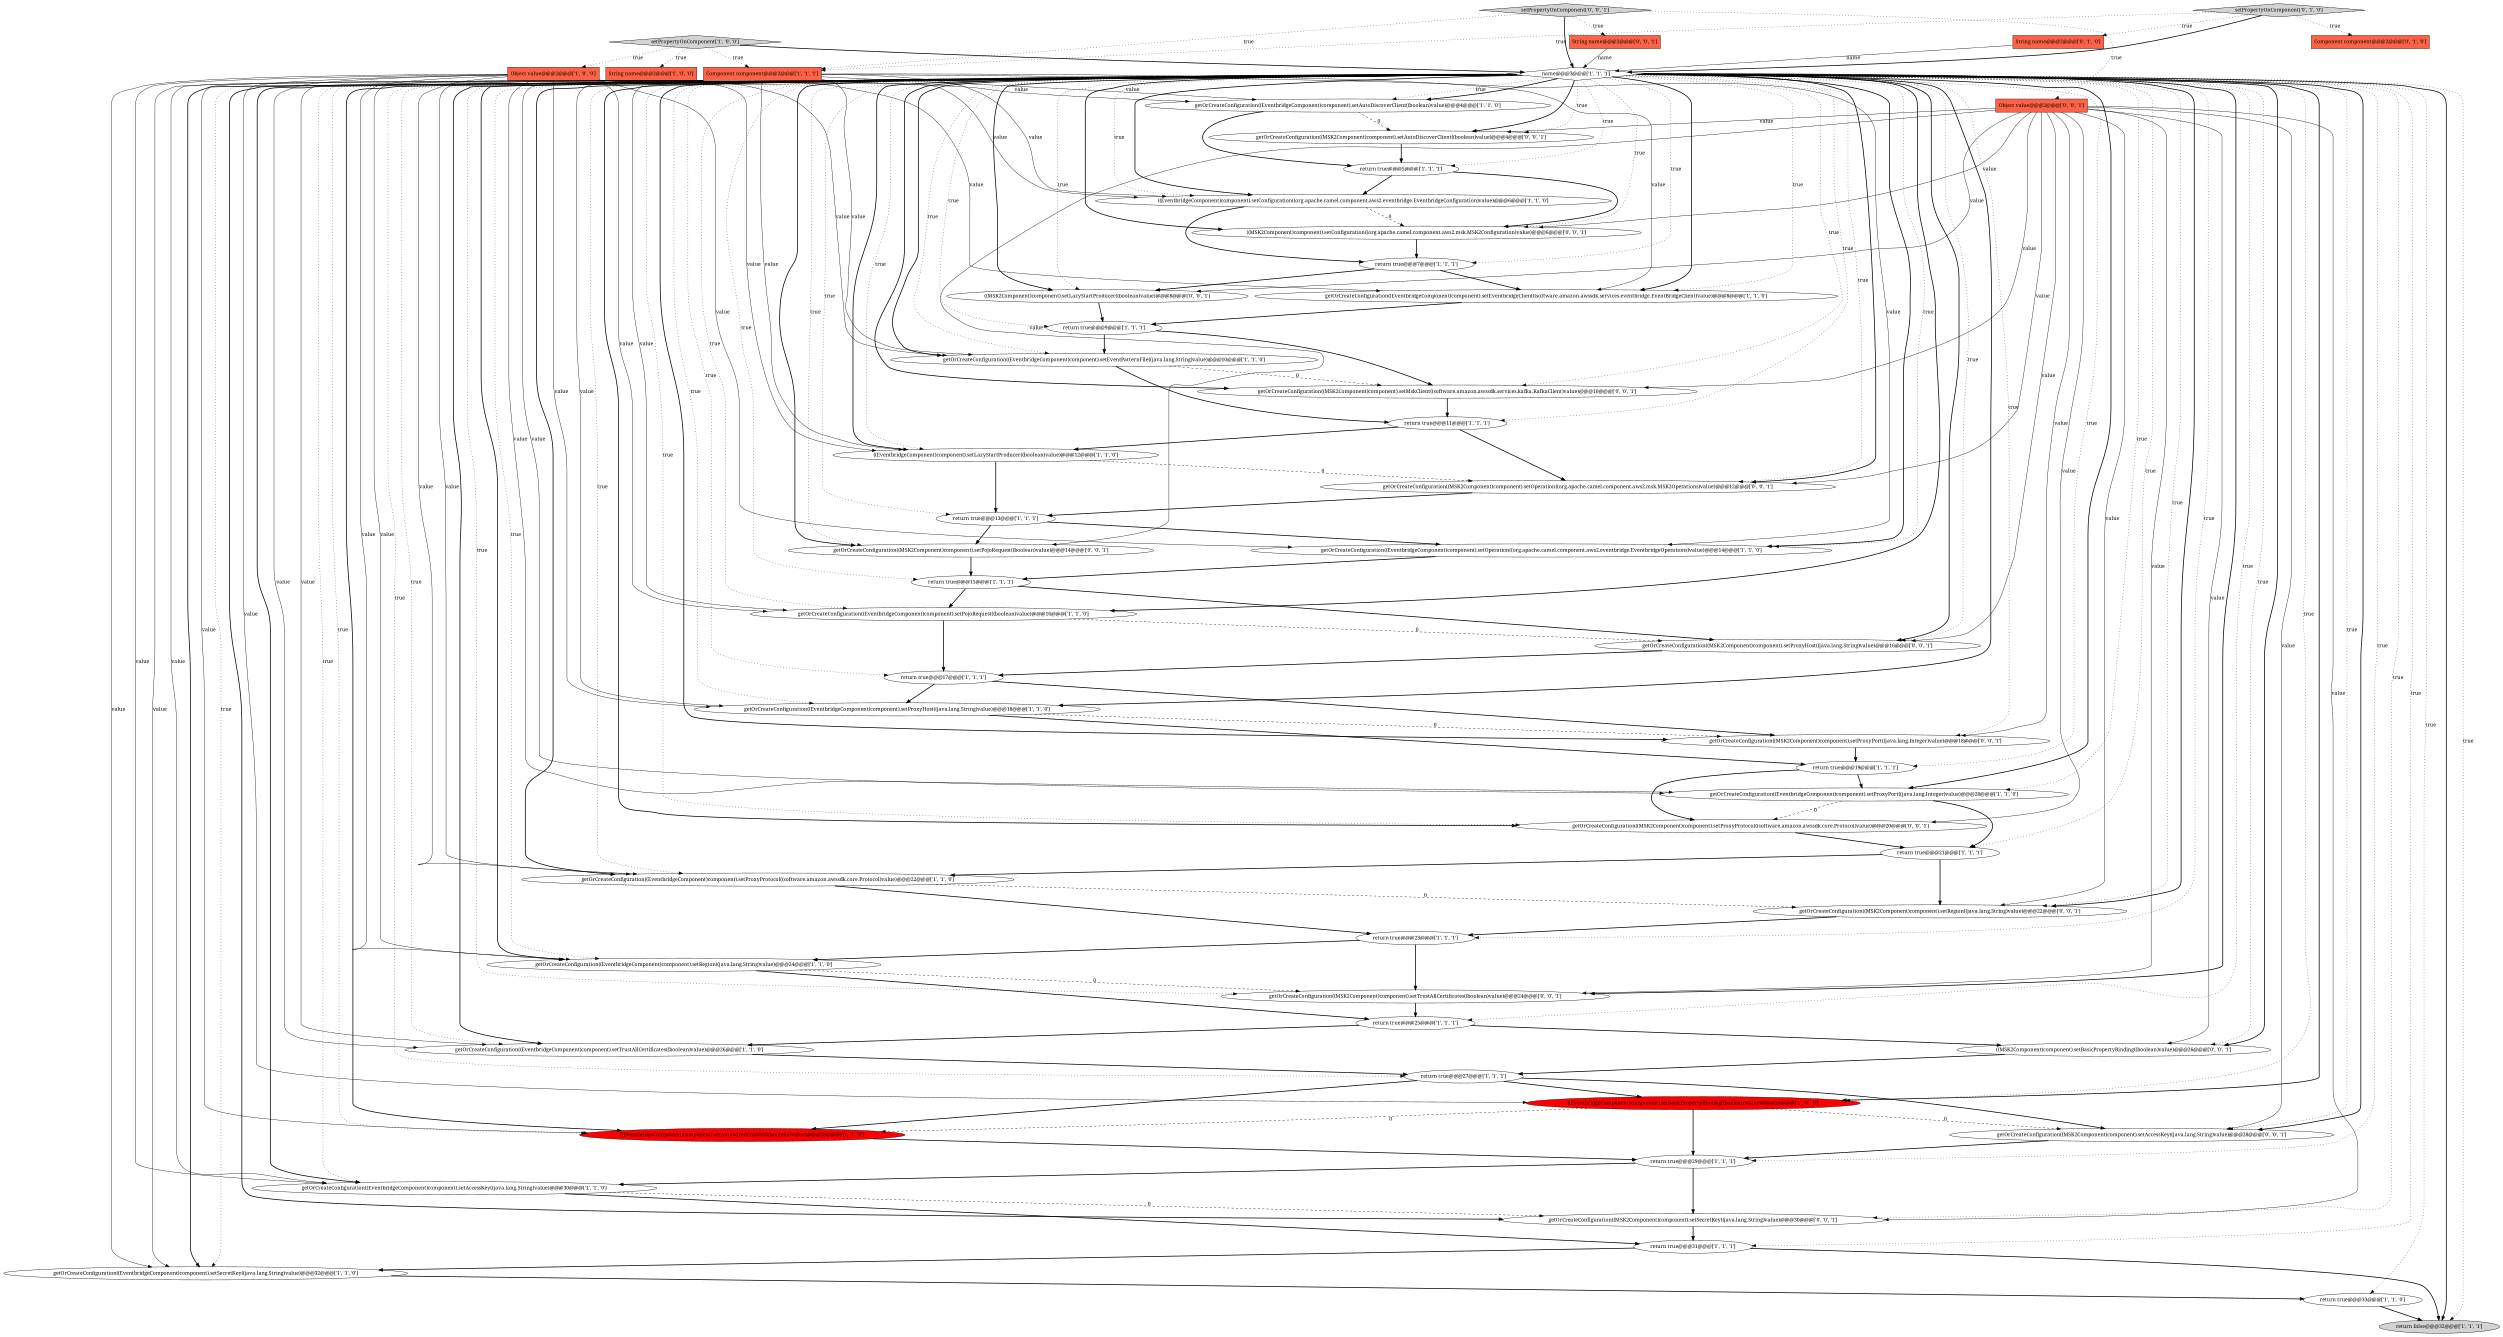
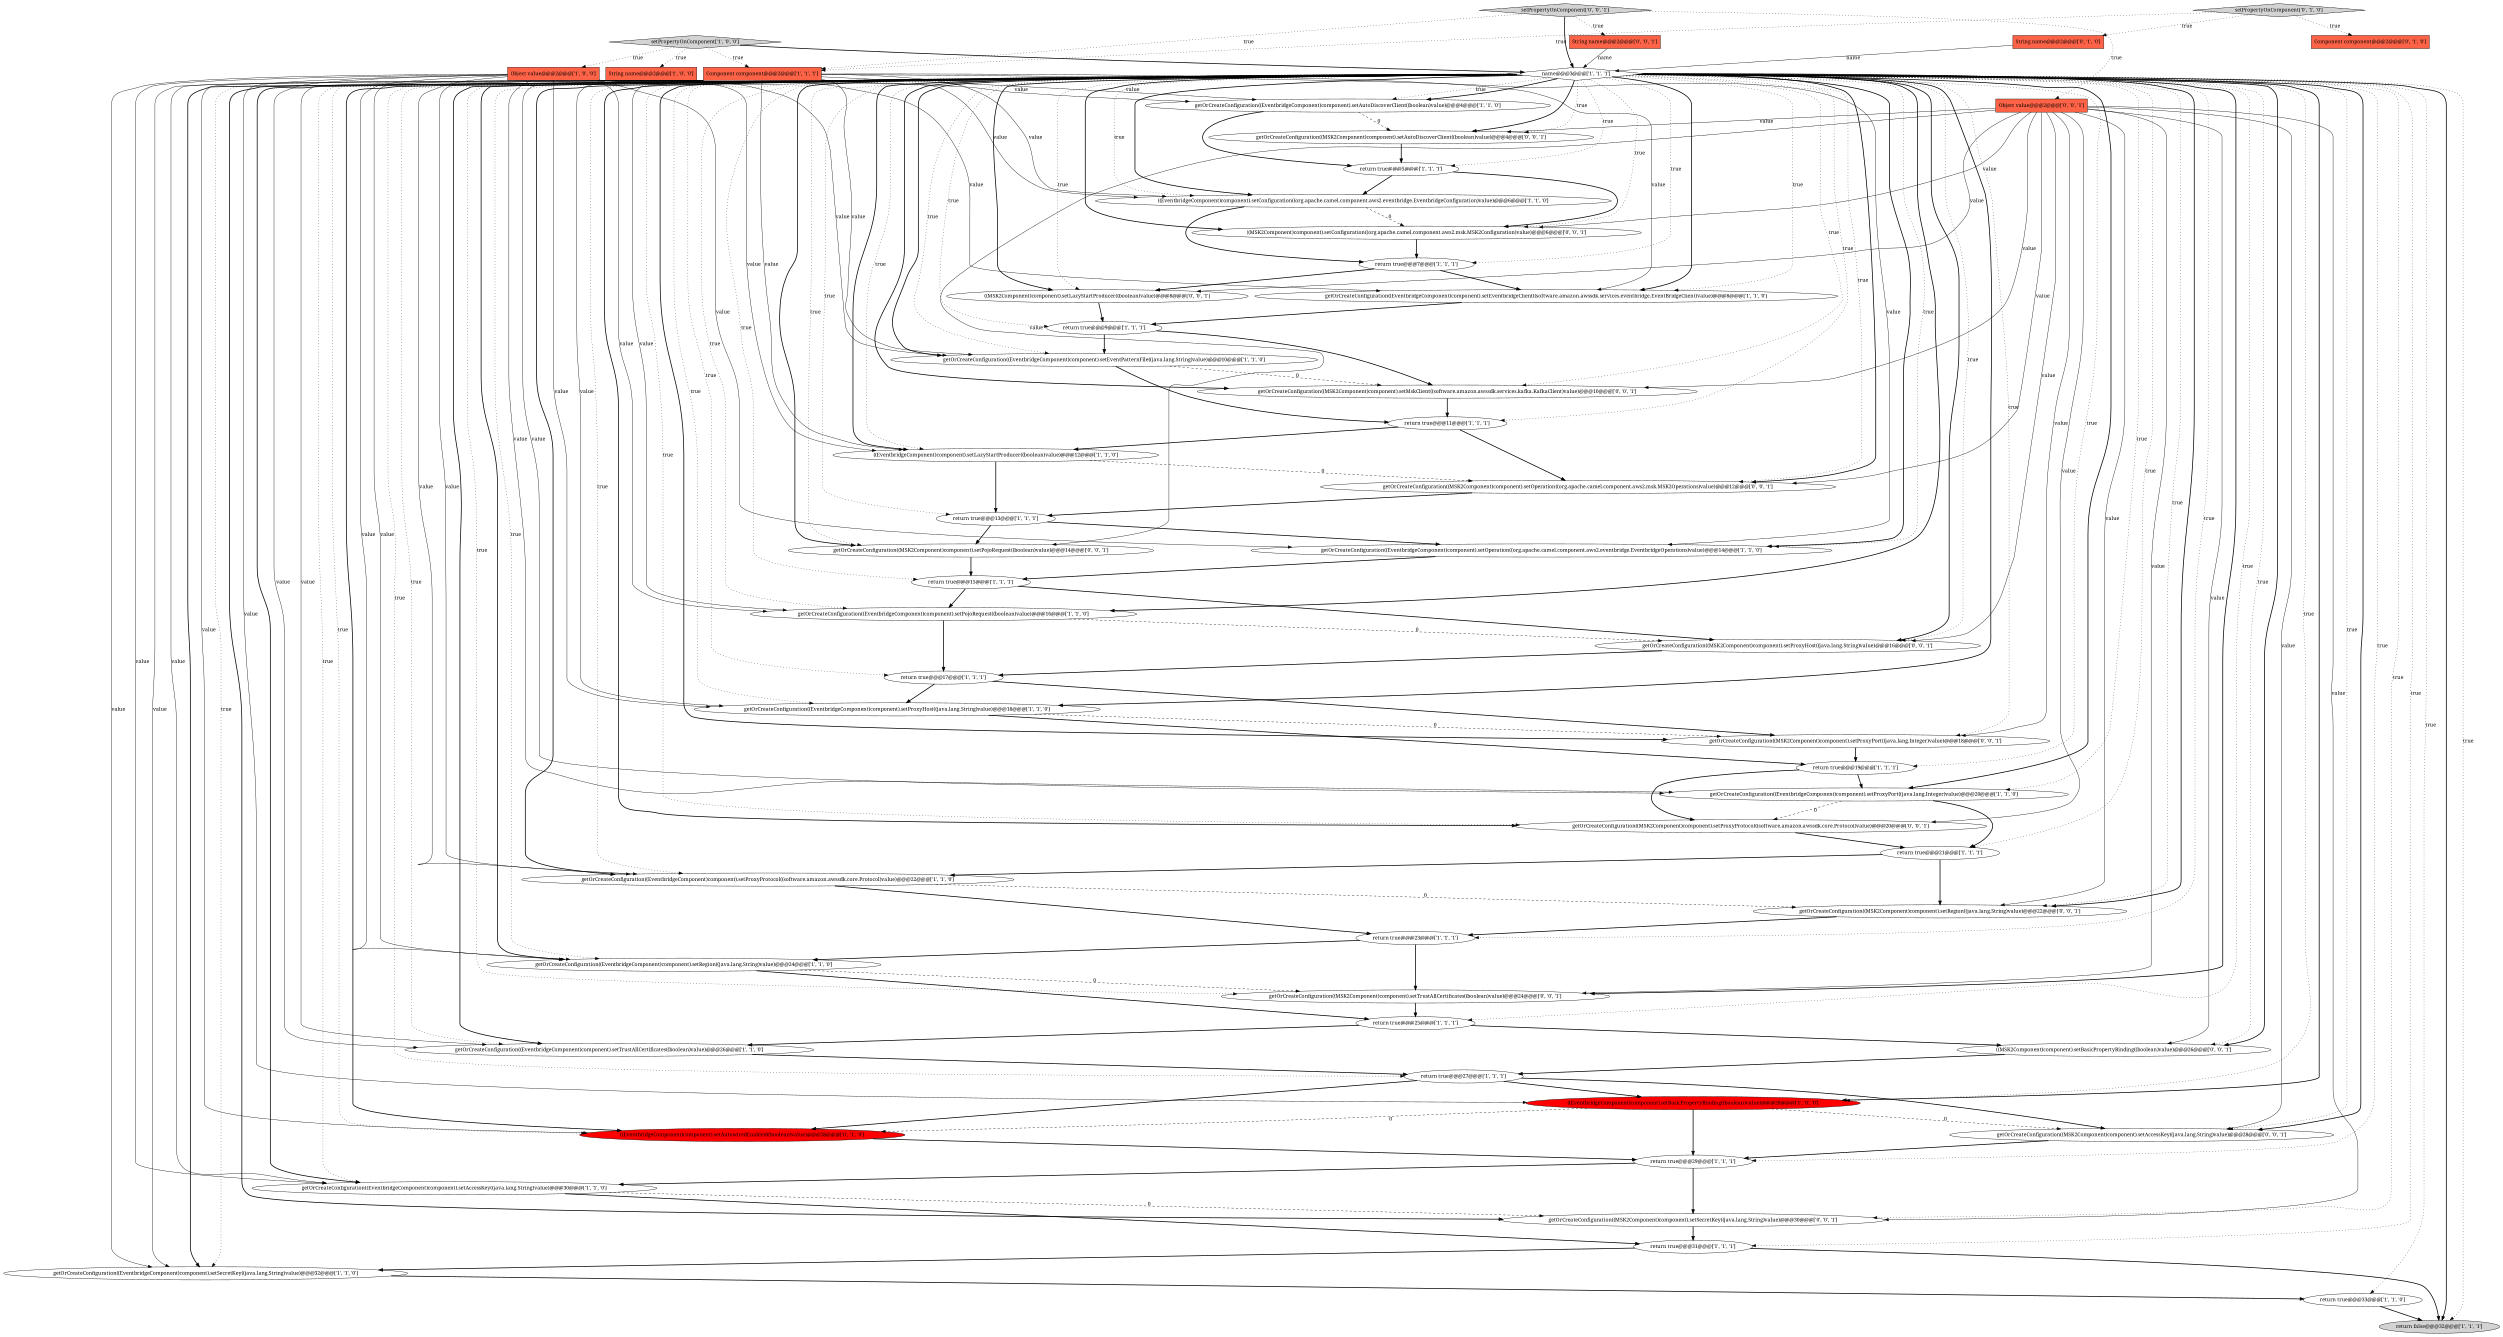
edge "setPropertyOnComponent['0', '1', '0']" -> "name@@@3@@@['1', '1', '1']": removed
